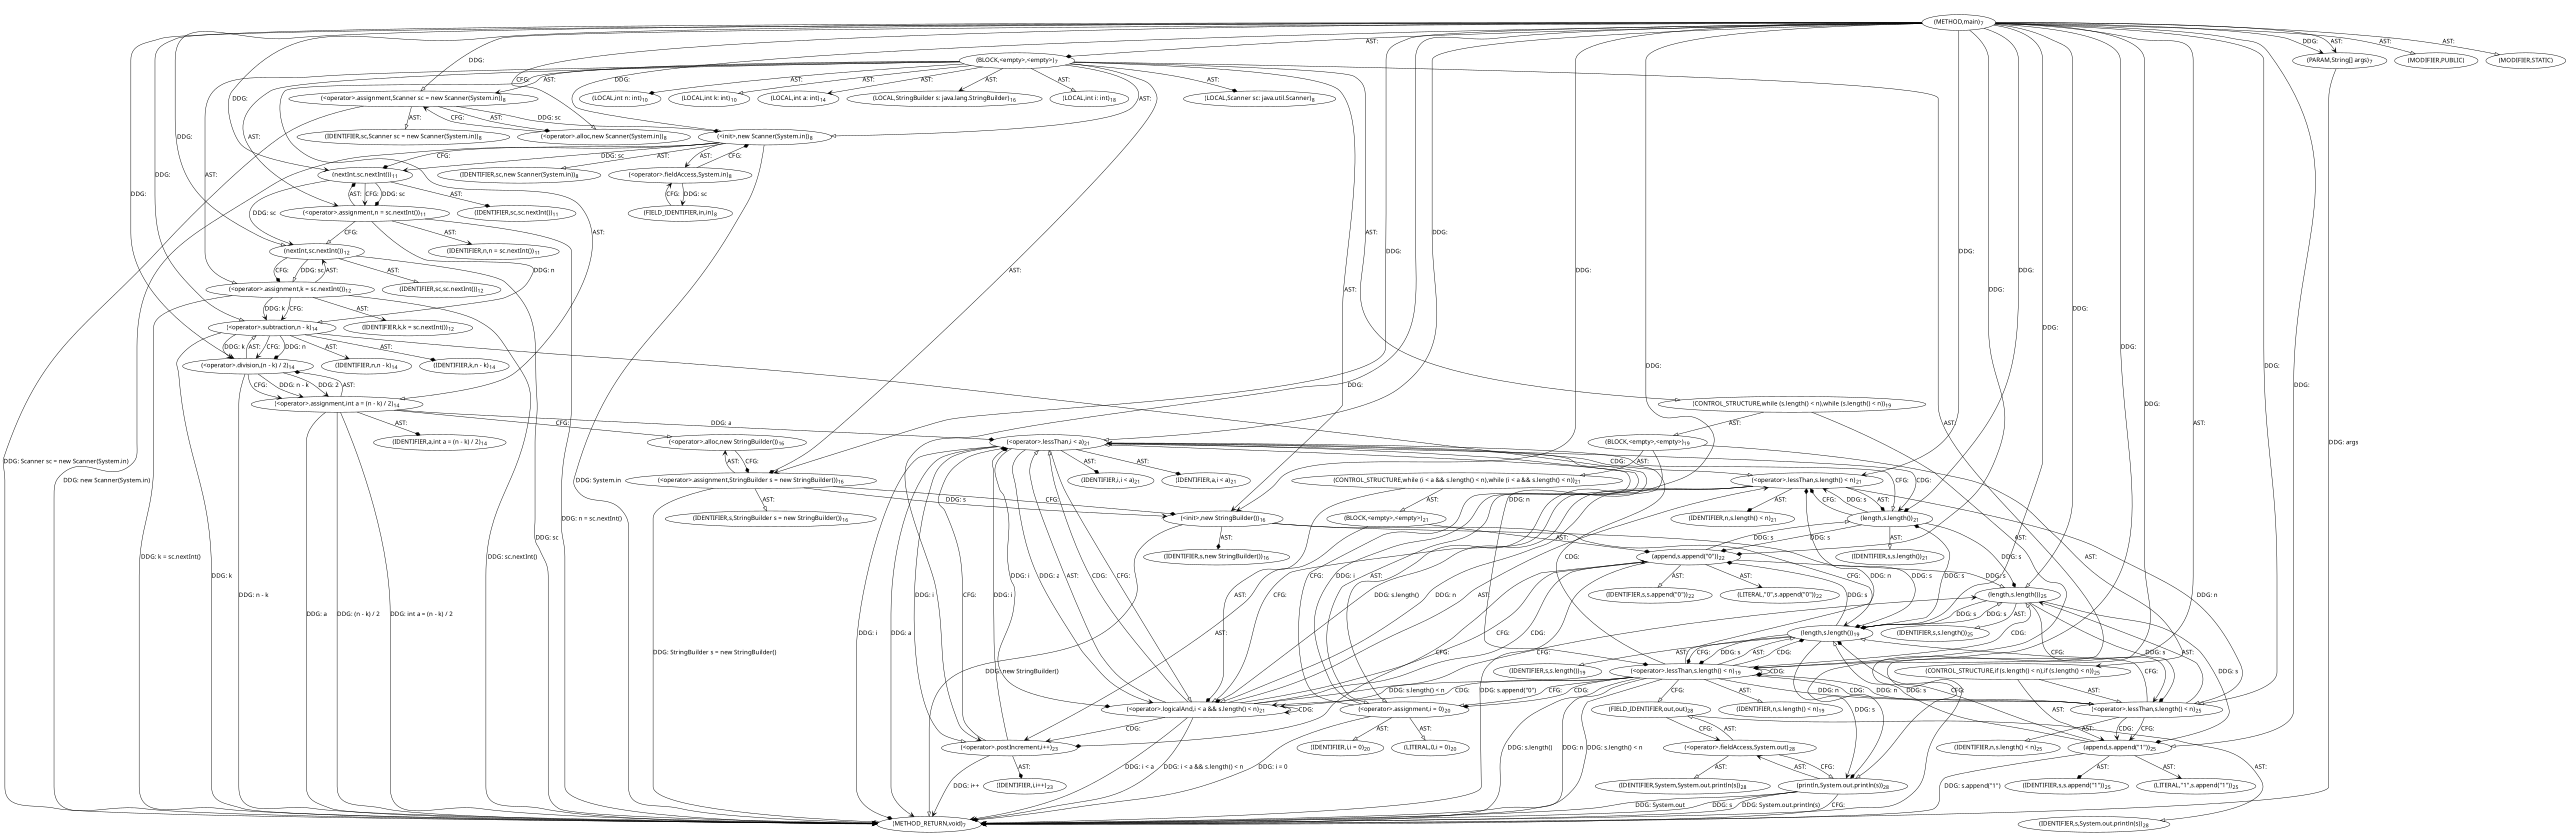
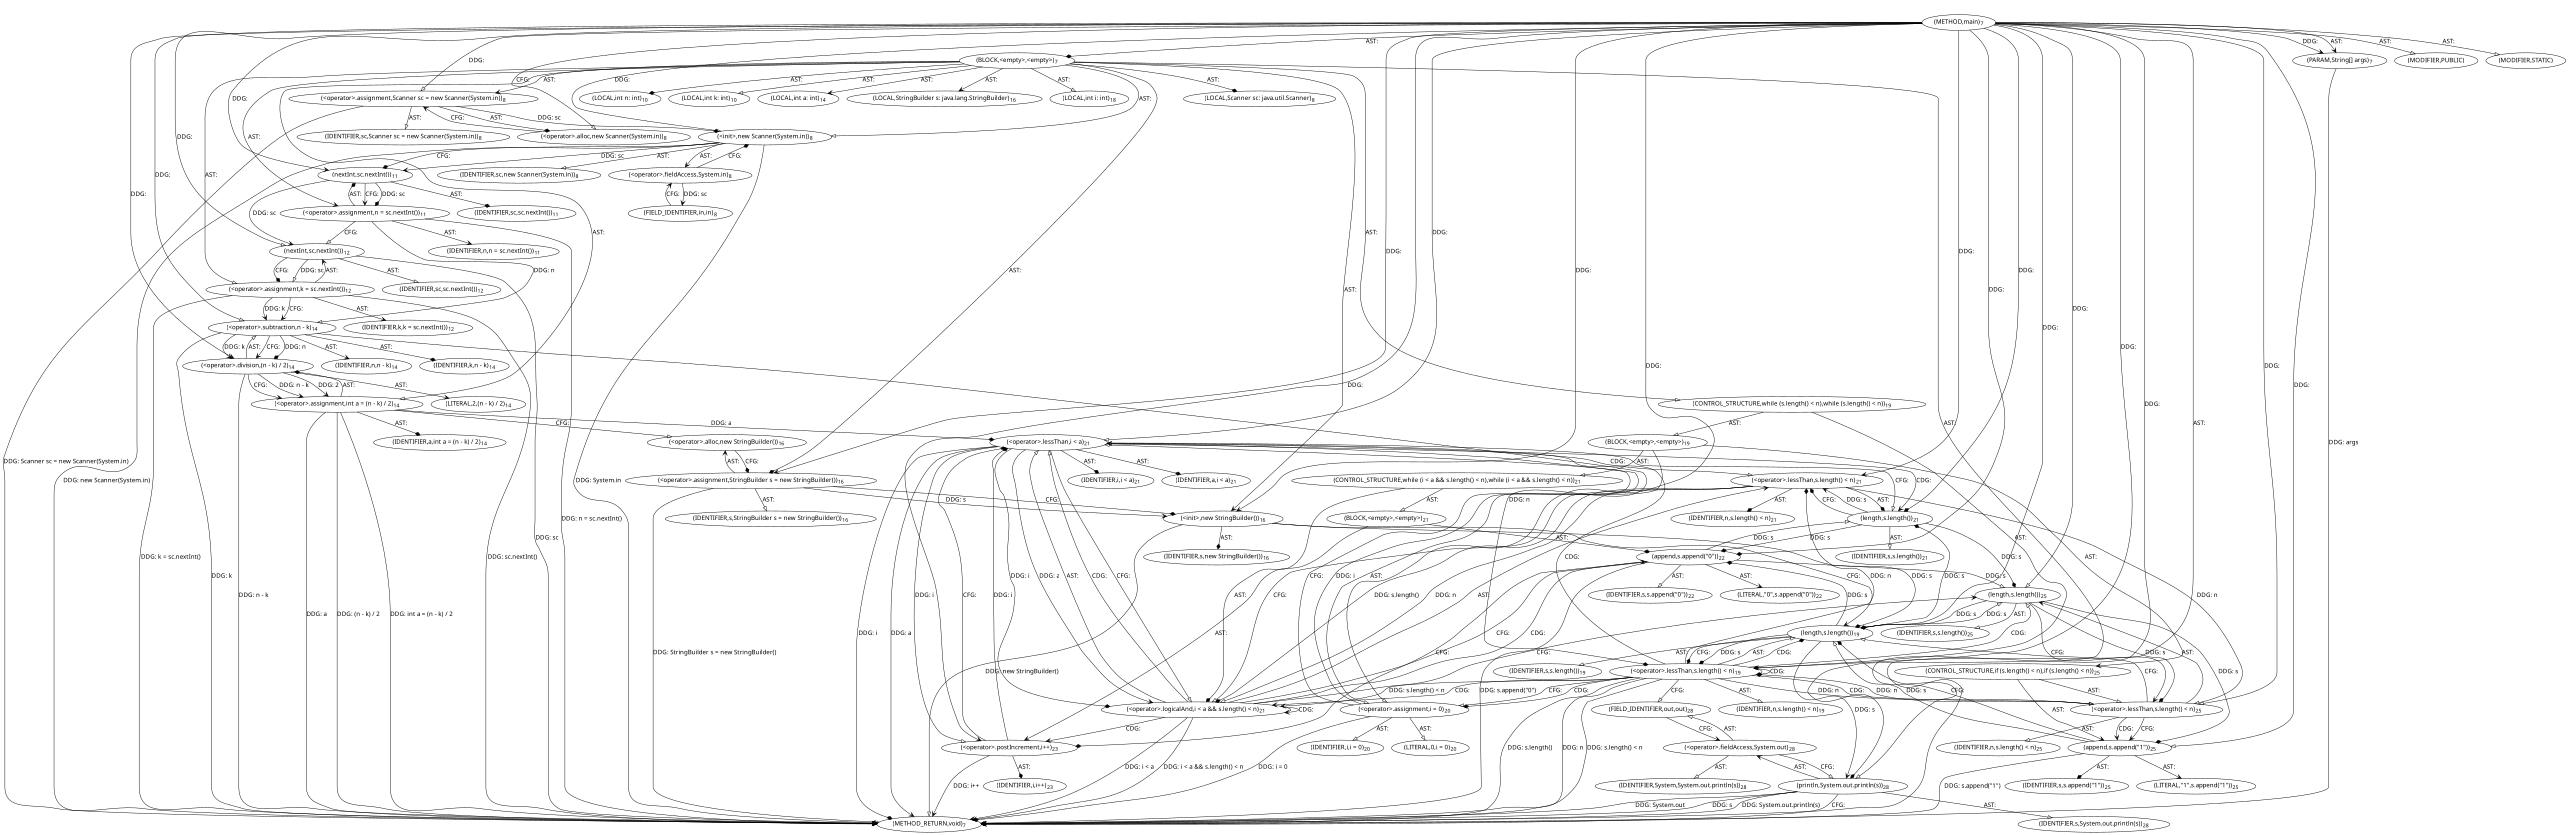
node "(LITERAL,2,(n - k) / 2)": added
edge "(FIELD_IDENTIFIER,out,out)" -> "(IDENTIFIER,s,System.out.println(s))": now "(println,System.out.println(s))" -> "(IDENTIFIER,s,System.out.println(s))"
